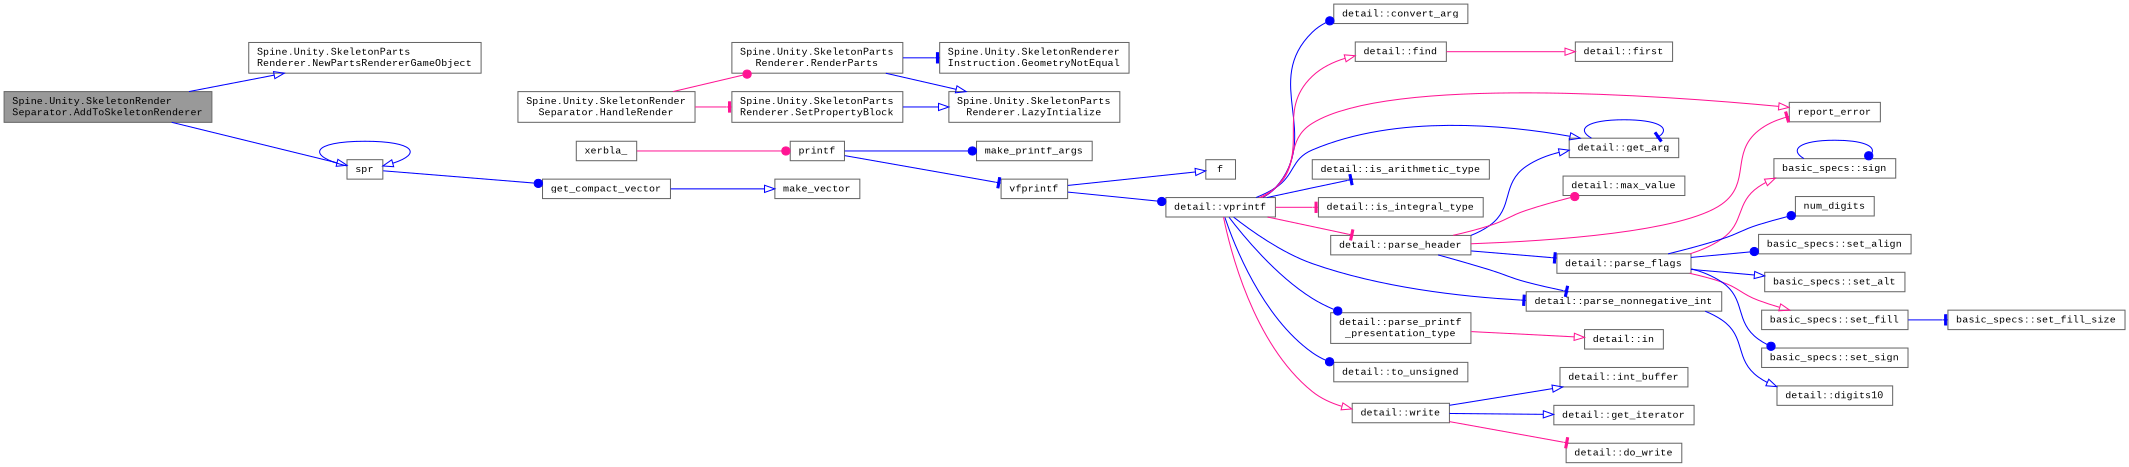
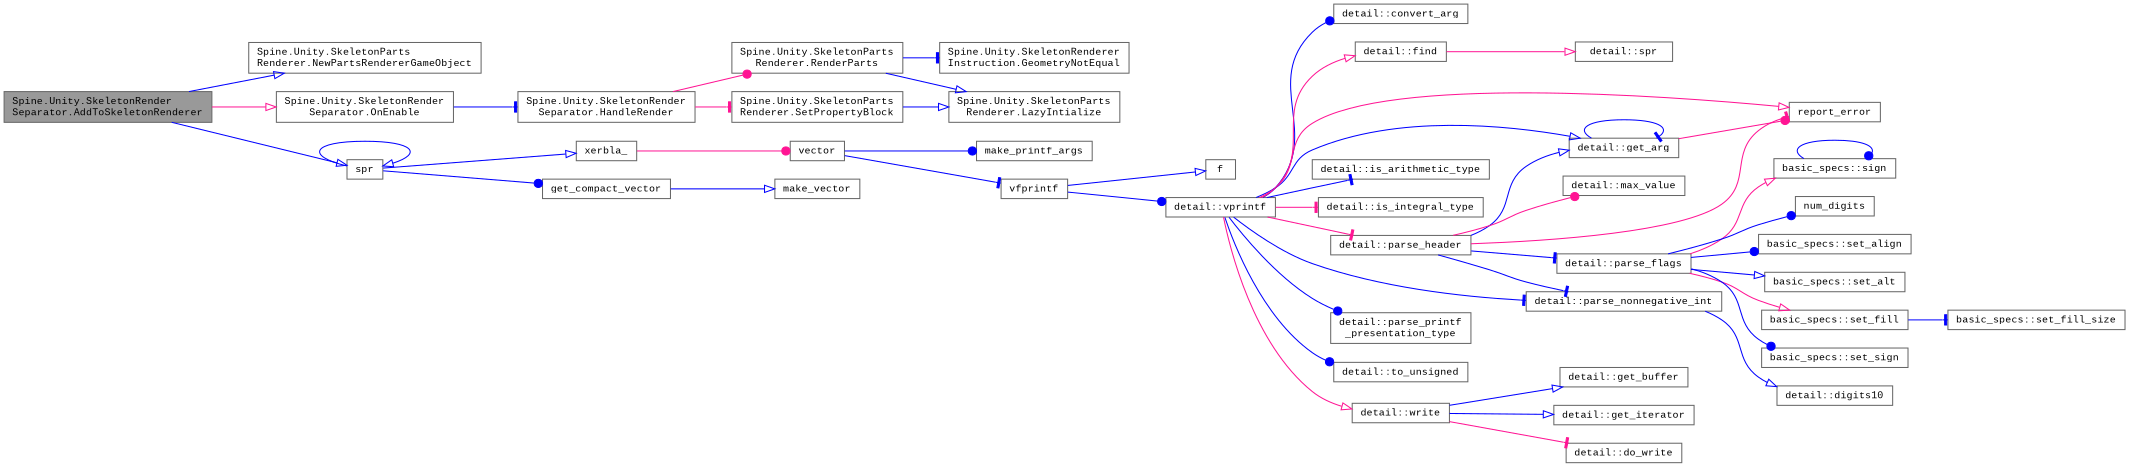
node "detail::first": label "detail::first" -> "detail::spr"
node "Spine.Unity.SkeletonRender Separator.OnEnable": added
edge "detail::get_arg" -> "report_error": added
node "printf": label "printf" -> "vector"
edge "spr" -> "xerbla_": added
node "detail::in": removed
node "detail::int_buffer": label "detail::int_buffer" -> "detail::get_buffer"
